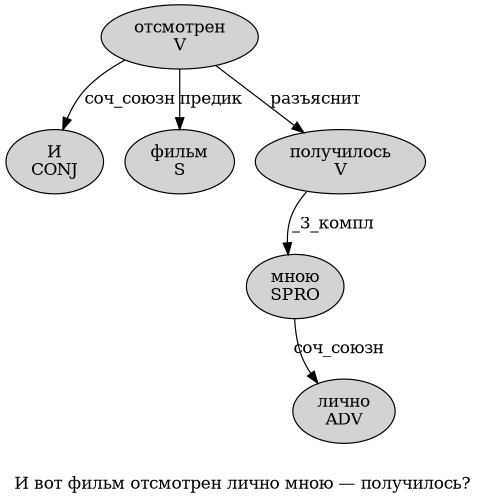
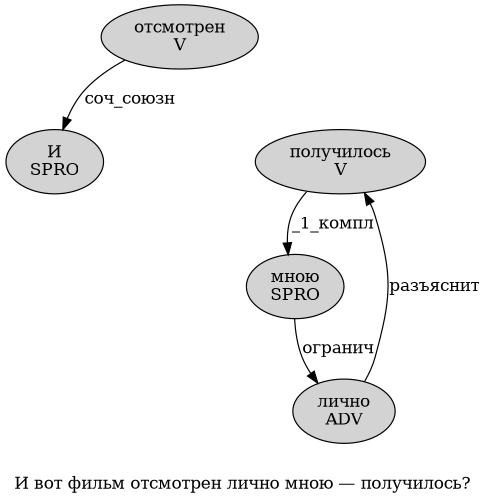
edge "отсмотрен V" -> "получилось V": now "лично ADV" -> "получилось V"
node "И CONJ": label "И CONJ" -> "И SPRO"
node "фильм S": removed
edge "получилось V" -> "мною SPRO": label "_3_компл" -> "_1_компл"
edge "мною SPRO" -> "лично ADV": label "соч_союзн" -> "огранич"
